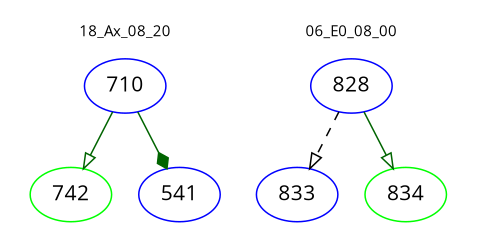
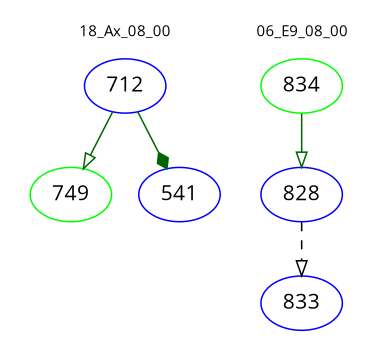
cluster "18_Ax_08_20": label "18_Ax_08_20" -> "18_Ax_08_00"
cluster "06_E0_08_00": label "06_E0_08_00" -> "06_E9_08_00"
node "710": label "710" -> "712"
edge "828" -> "834": reversed
node "742": label "742" -> "749"
